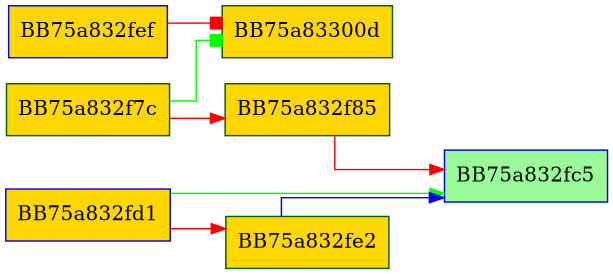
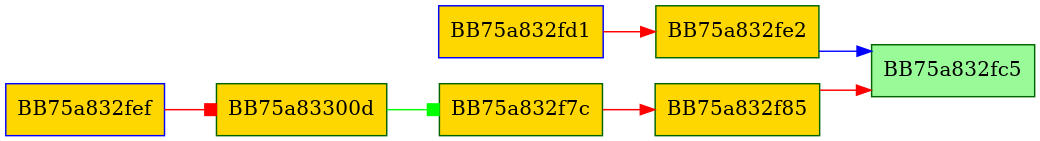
edge "BB75a832f7c" -> "BB75a83300d": reversed
node "BB75a832fc5": color blue -> darkgreen
edge "BB75a832fd1" -> "BB75a832fc5": removed
